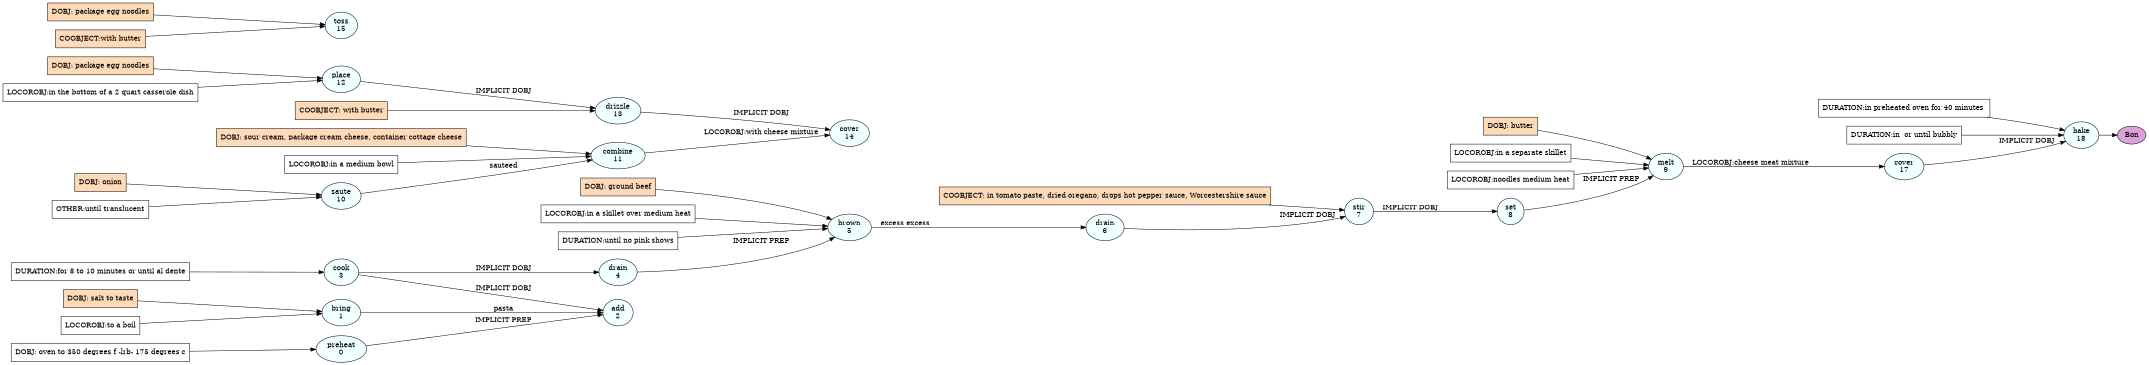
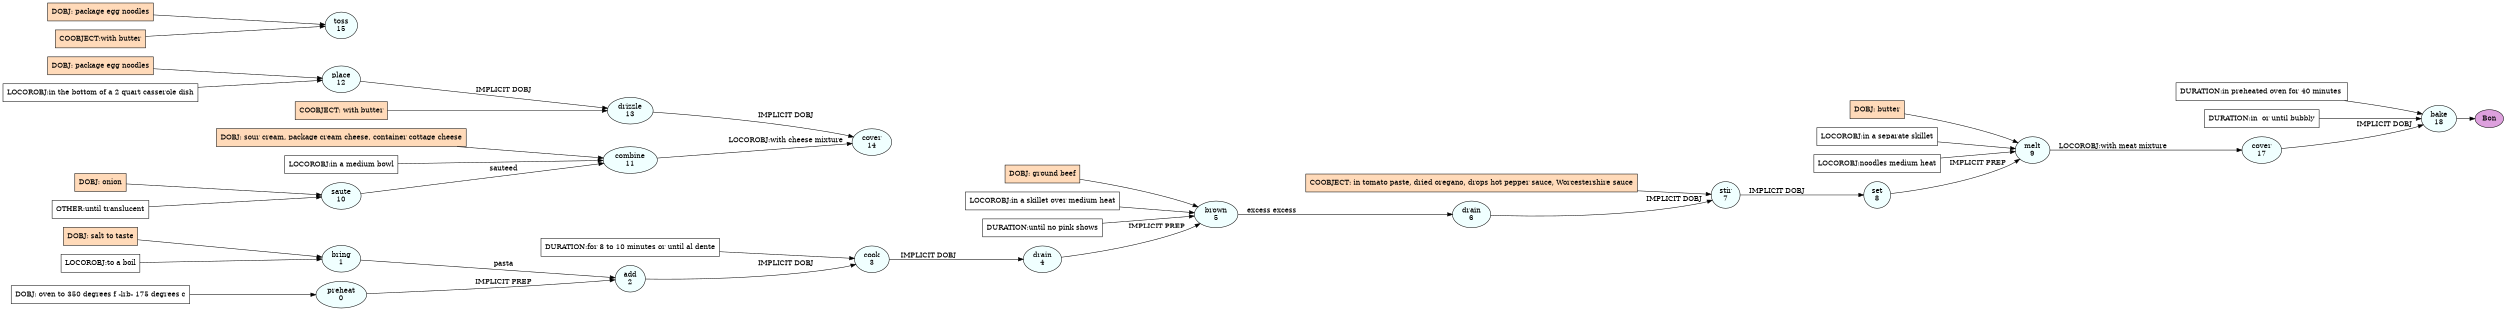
edge "melt 9" -> "cover 17": label "LOCOROBJ:cheese meat mixture" -> "LOCOROBJ:with meat mixture"
edge "cook 3" -> "add 2": reversed
